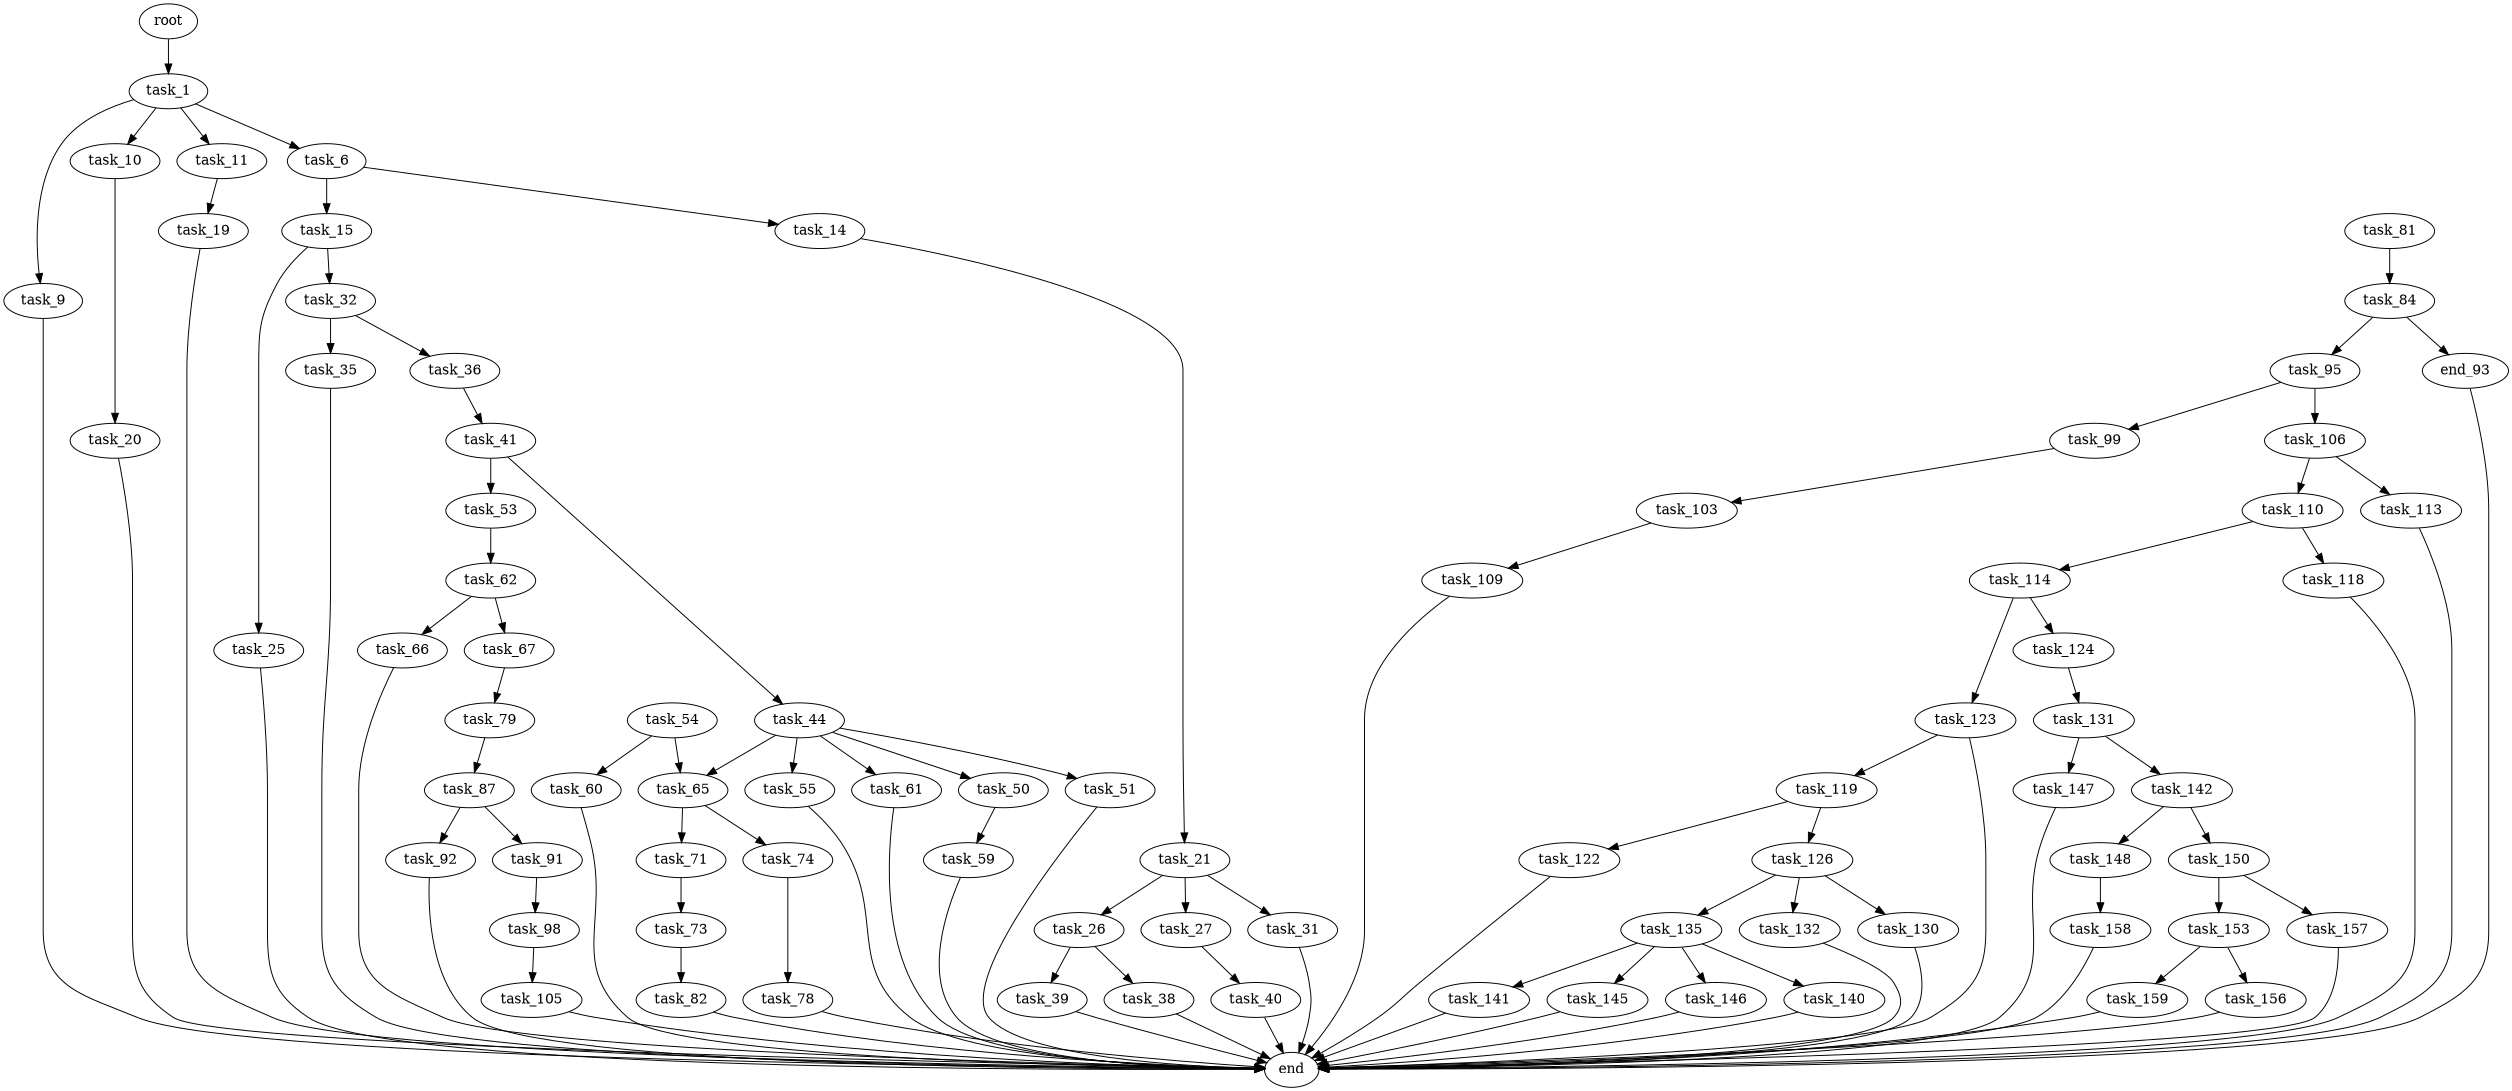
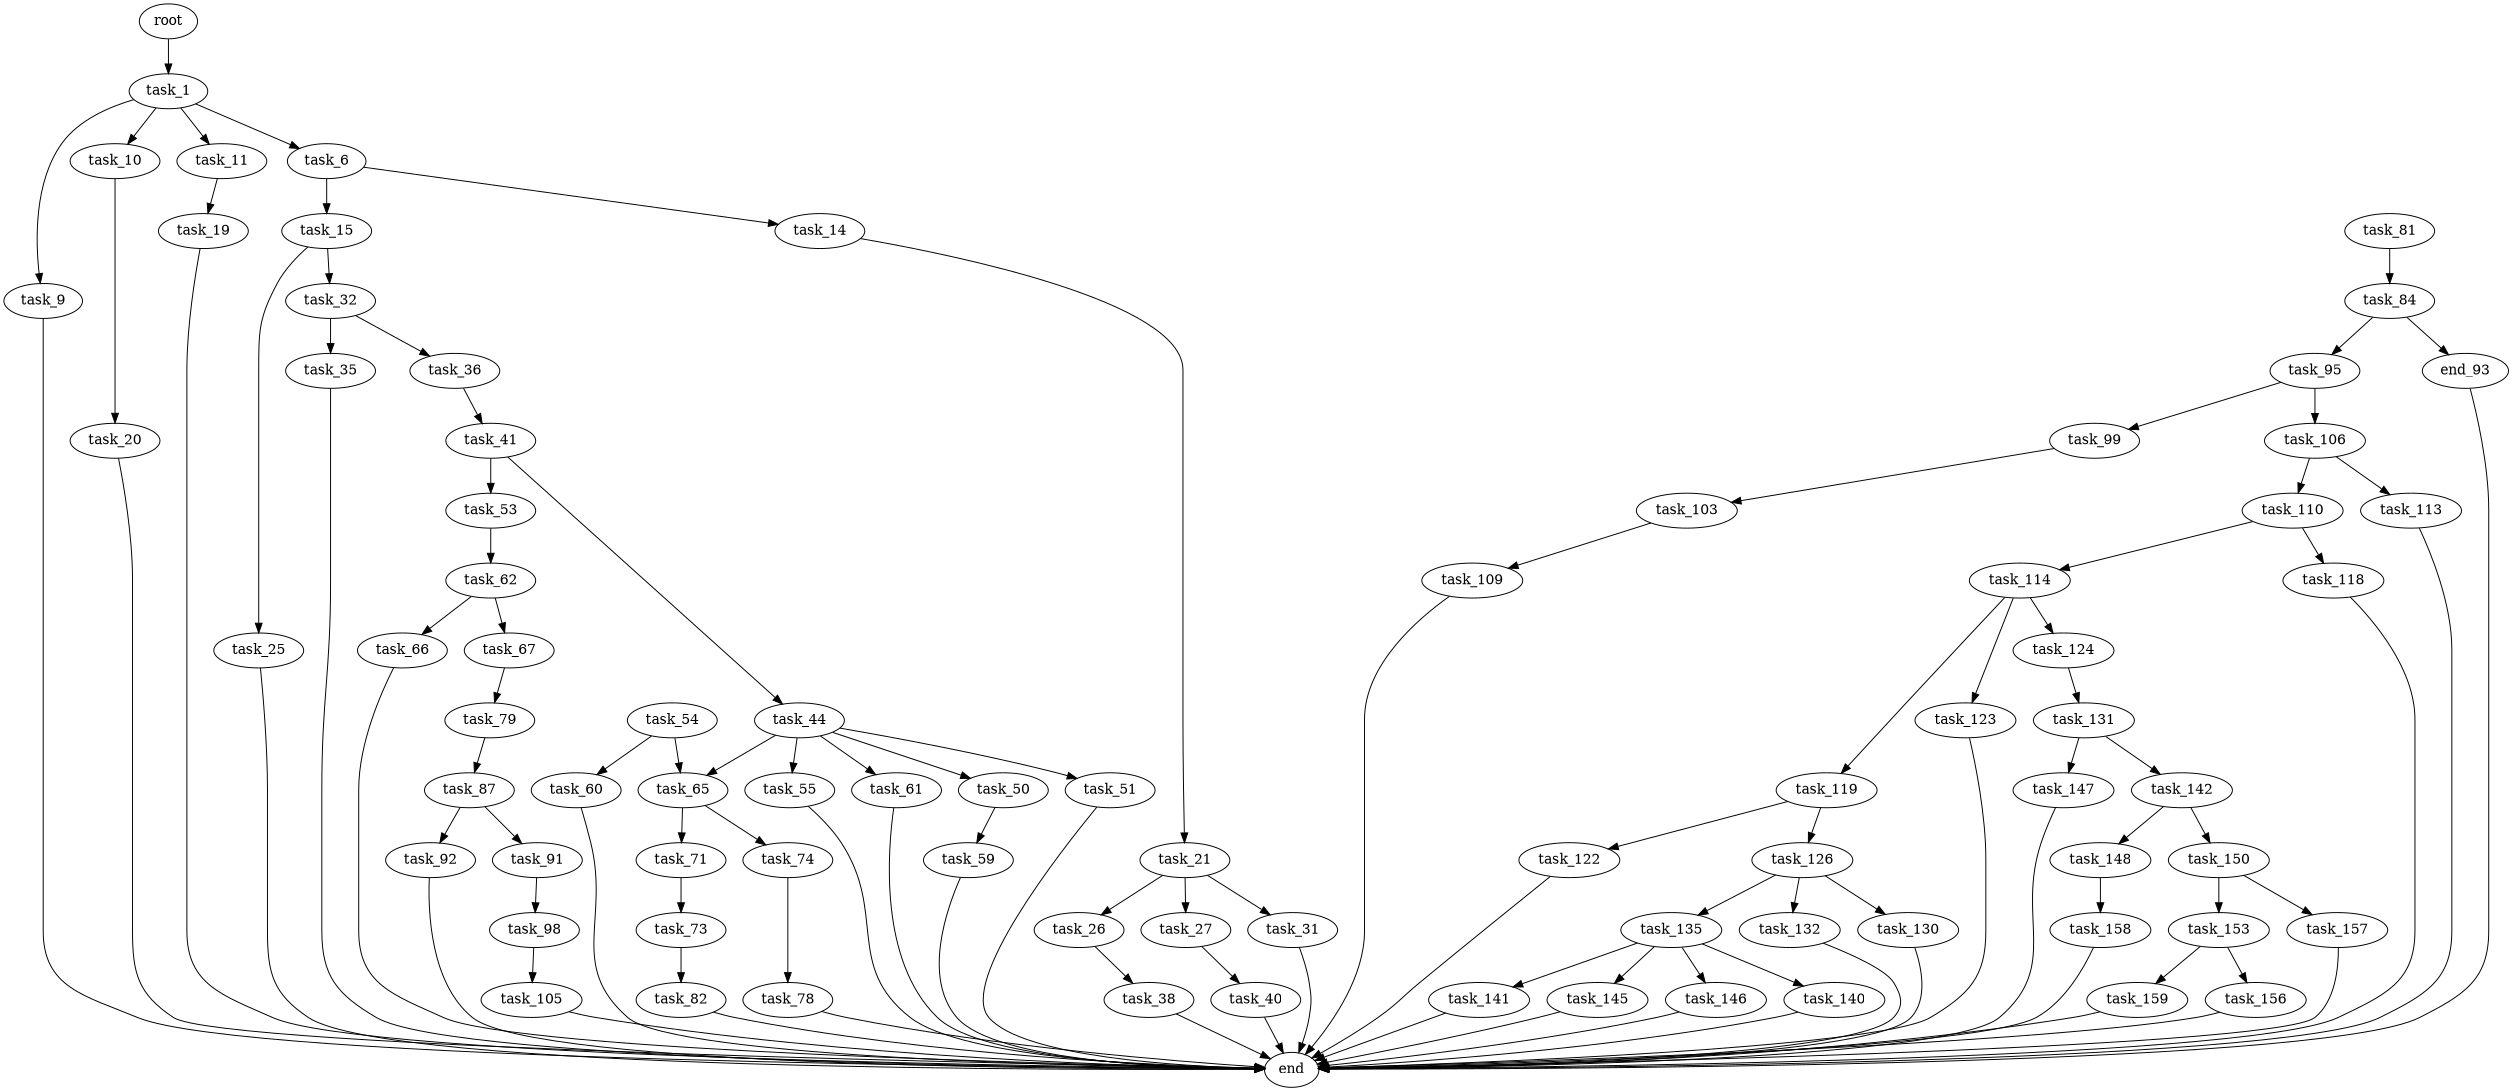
edge "task_123" -> "task_119": now "task_114" -> "task_119"
node "task_39": removed
